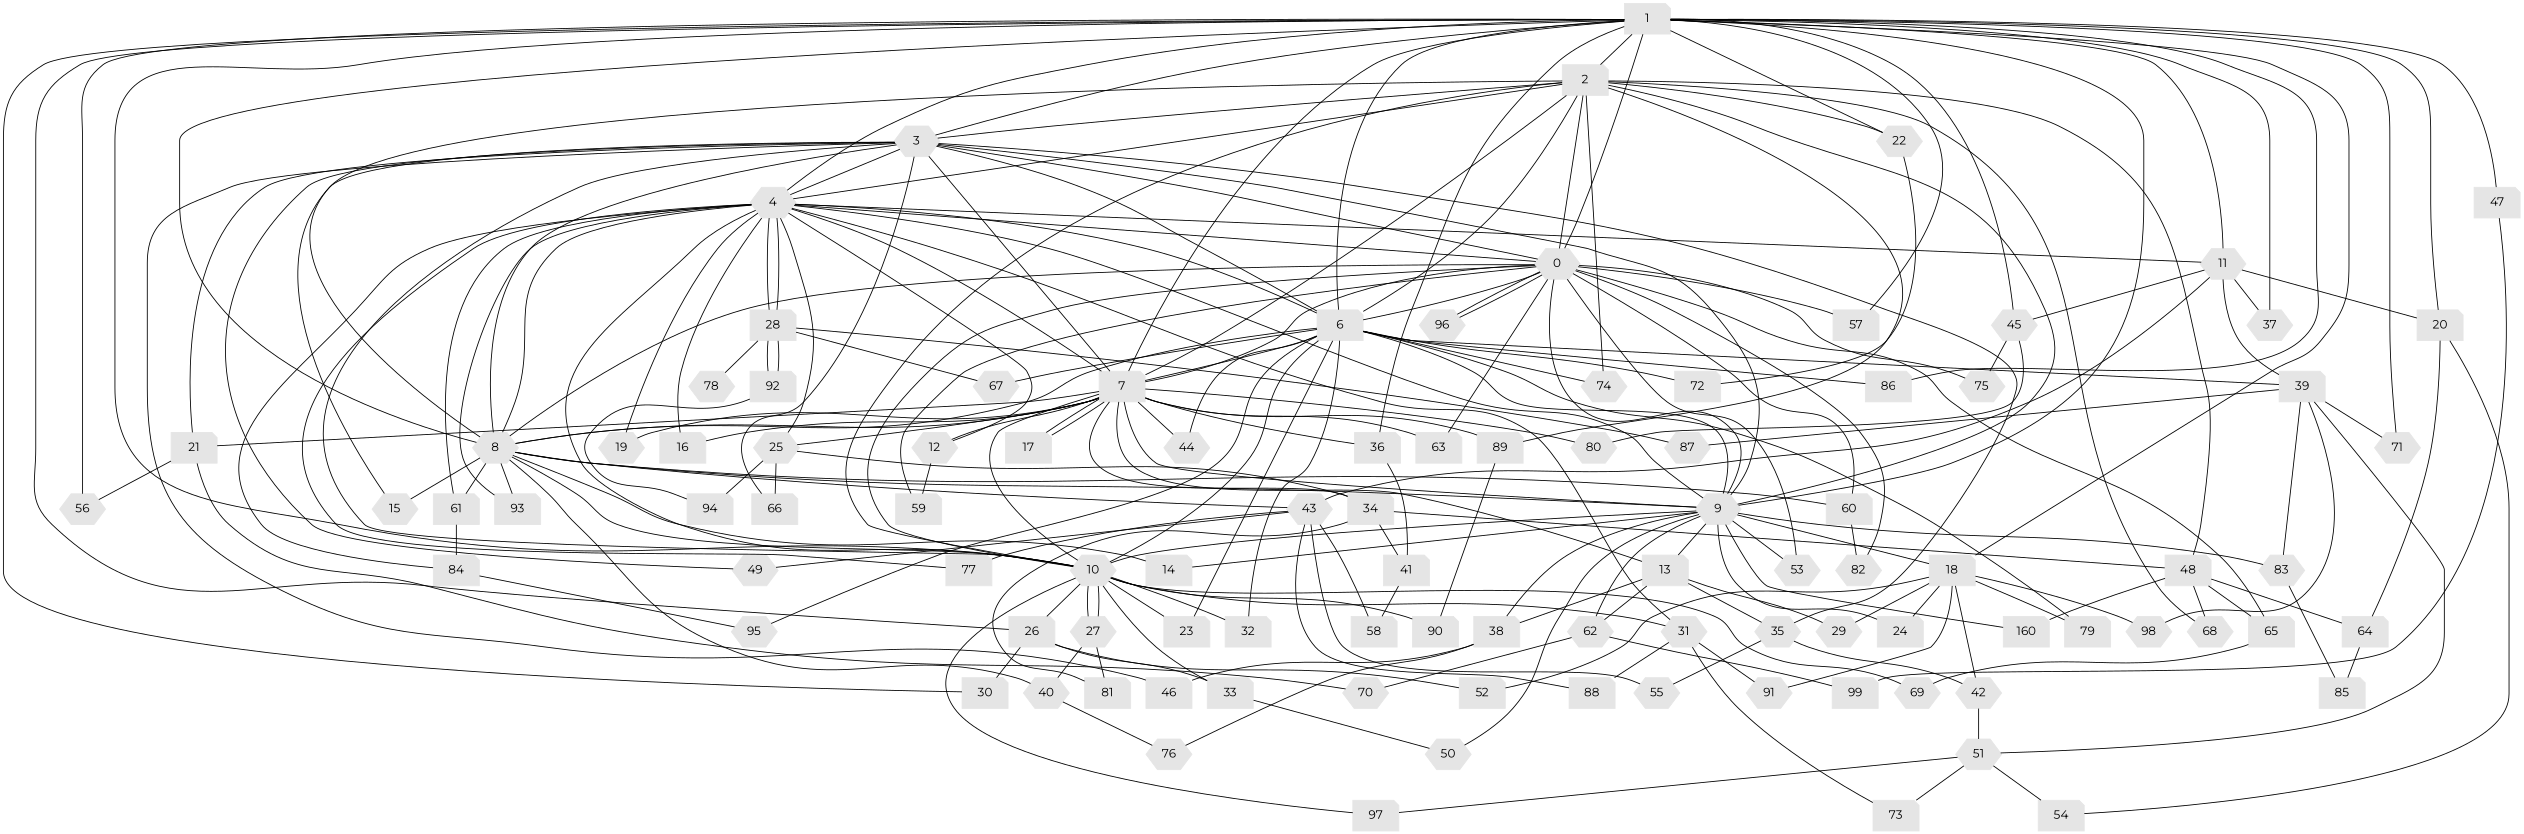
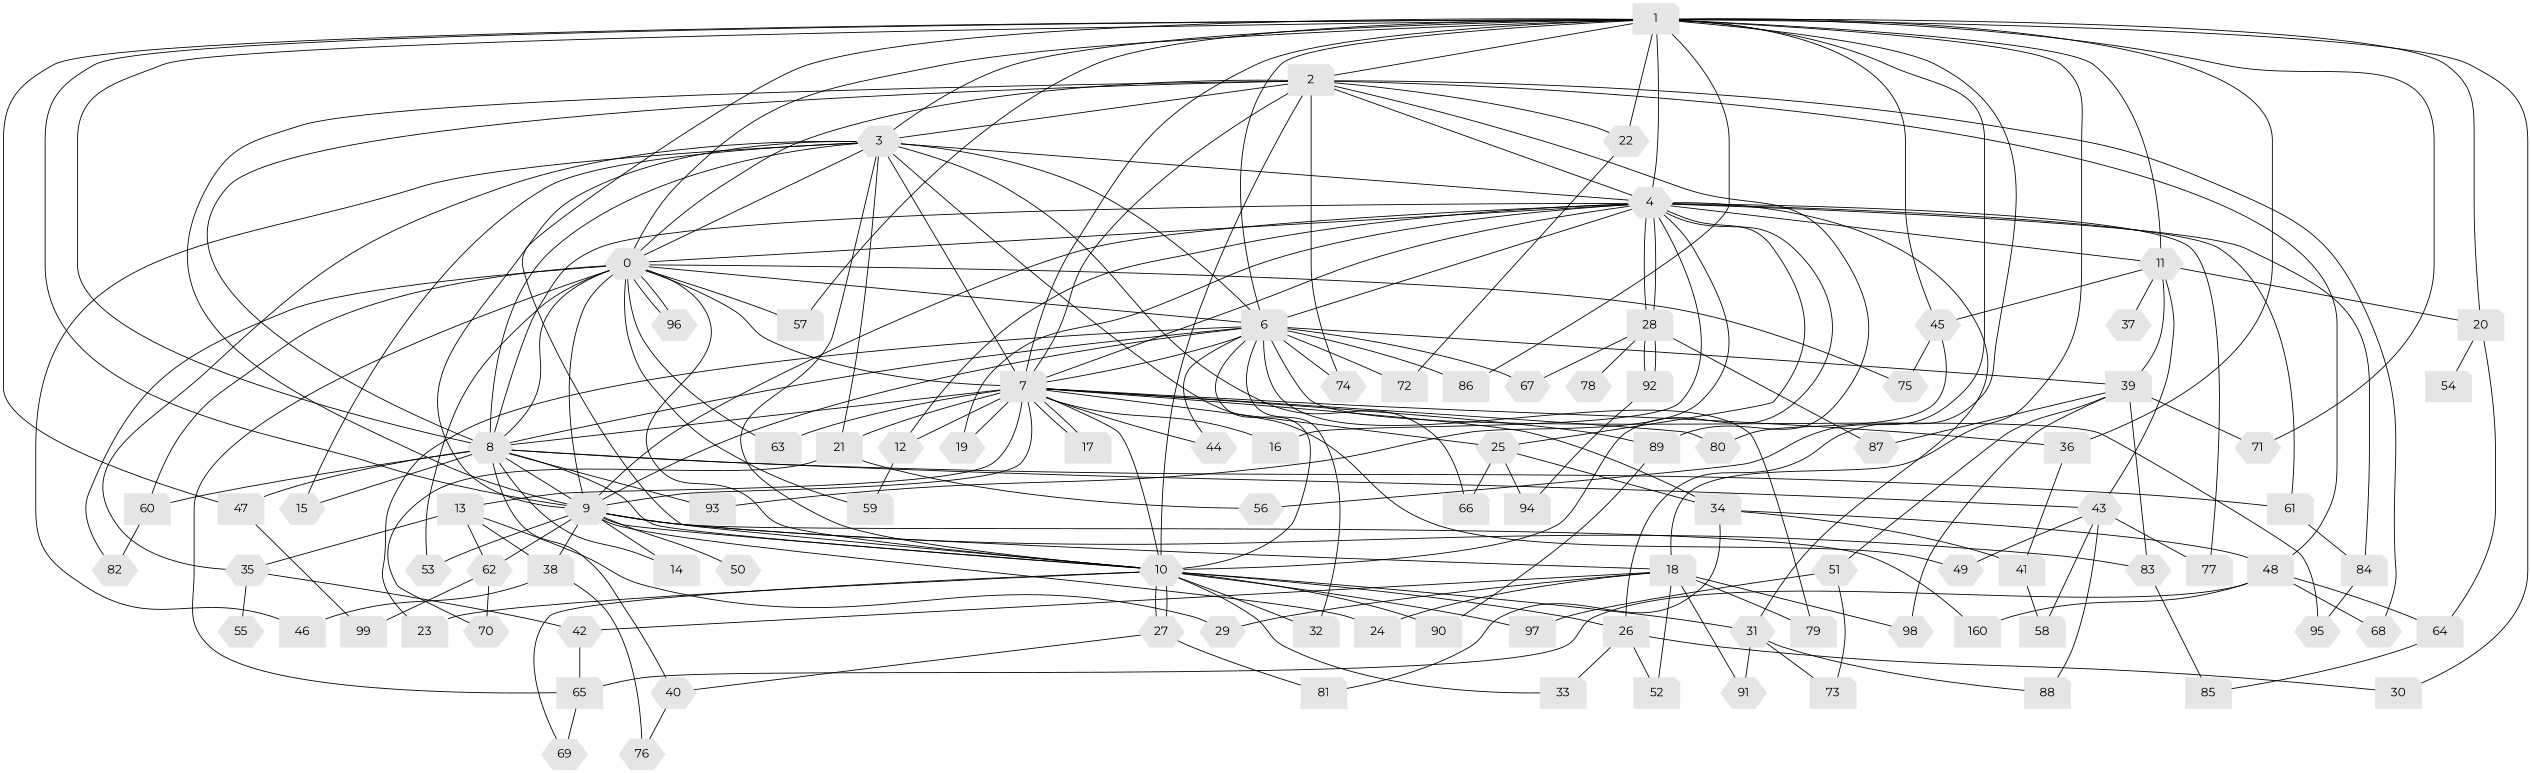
edge "1" -- "37": removed
edge "2" -- "6": removed
edge "8" -- "47": added
edge "9" -- "13": removed
edge "43" -- "55": removed
edge "33" -- "50": removed
edge "42" -- "51": now "42" -- "65"
edge "51" -- "54": removed
